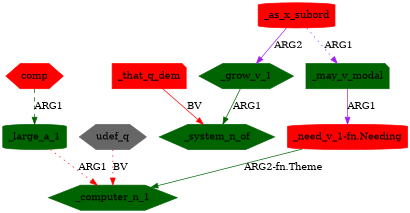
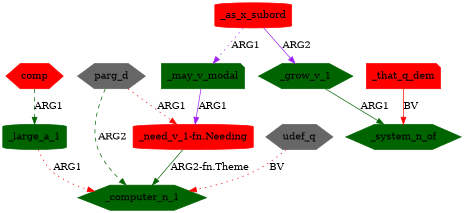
node "parg_d": added
